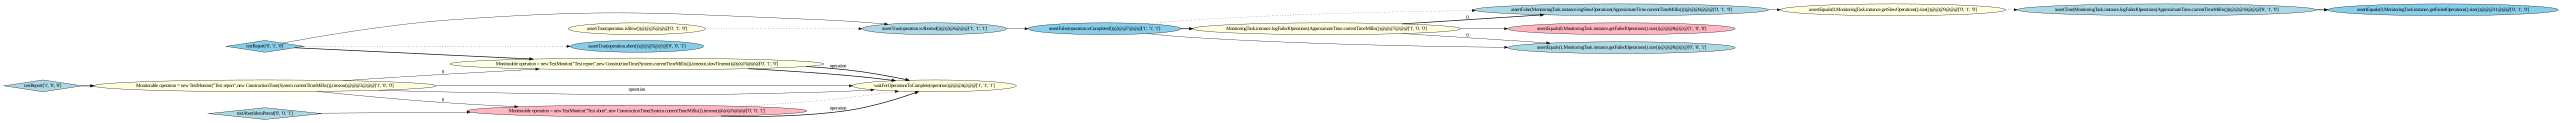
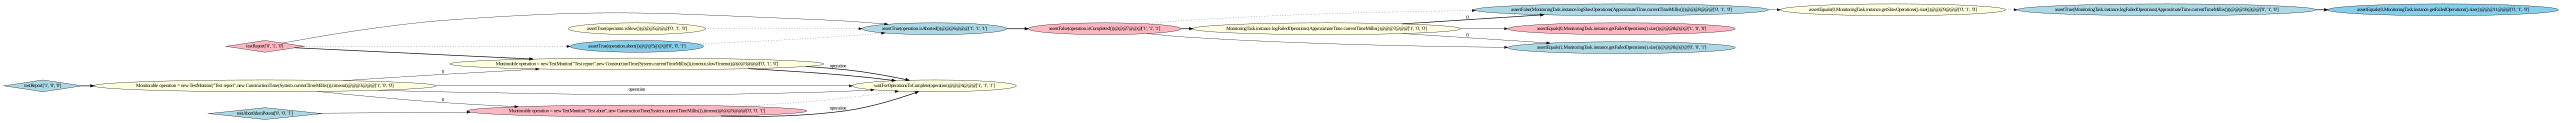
edge "assertTrue(operation.isAborted())@@@6@@@['1', '1', '1']" -> "assertFalse(operation.isCompleted())@@@7@@@['1', '1', '1']": style solid -> bold
node "assertFalse(operation.isCompleted())@@@7@@@['1', '1', '1']": fillcolor skyblue -> lightpink
edge "assertTrue(operation.abort())@@@5@@@['0', '0', '1']" -> "assertTrue(operation.isAborted())@@@6@@@['1', '1', '1']": added
node "testReport['0', '1', '0']": fillcolor skyblue -> lightpink
